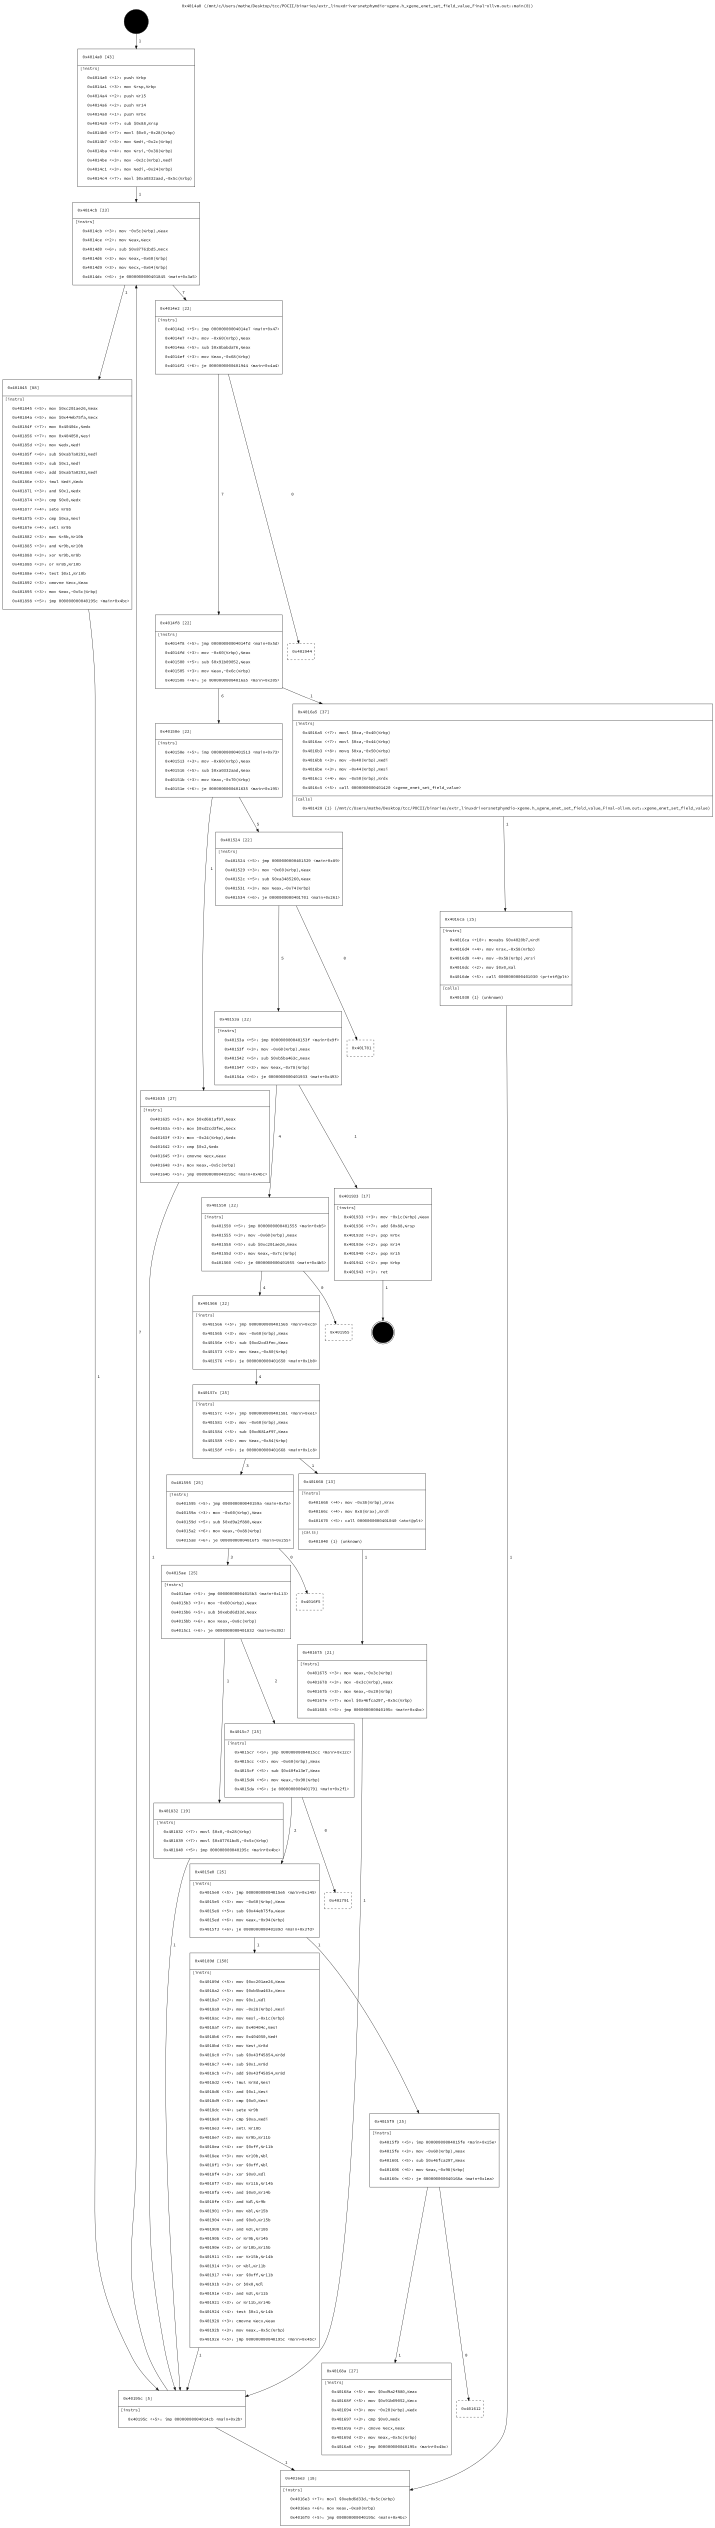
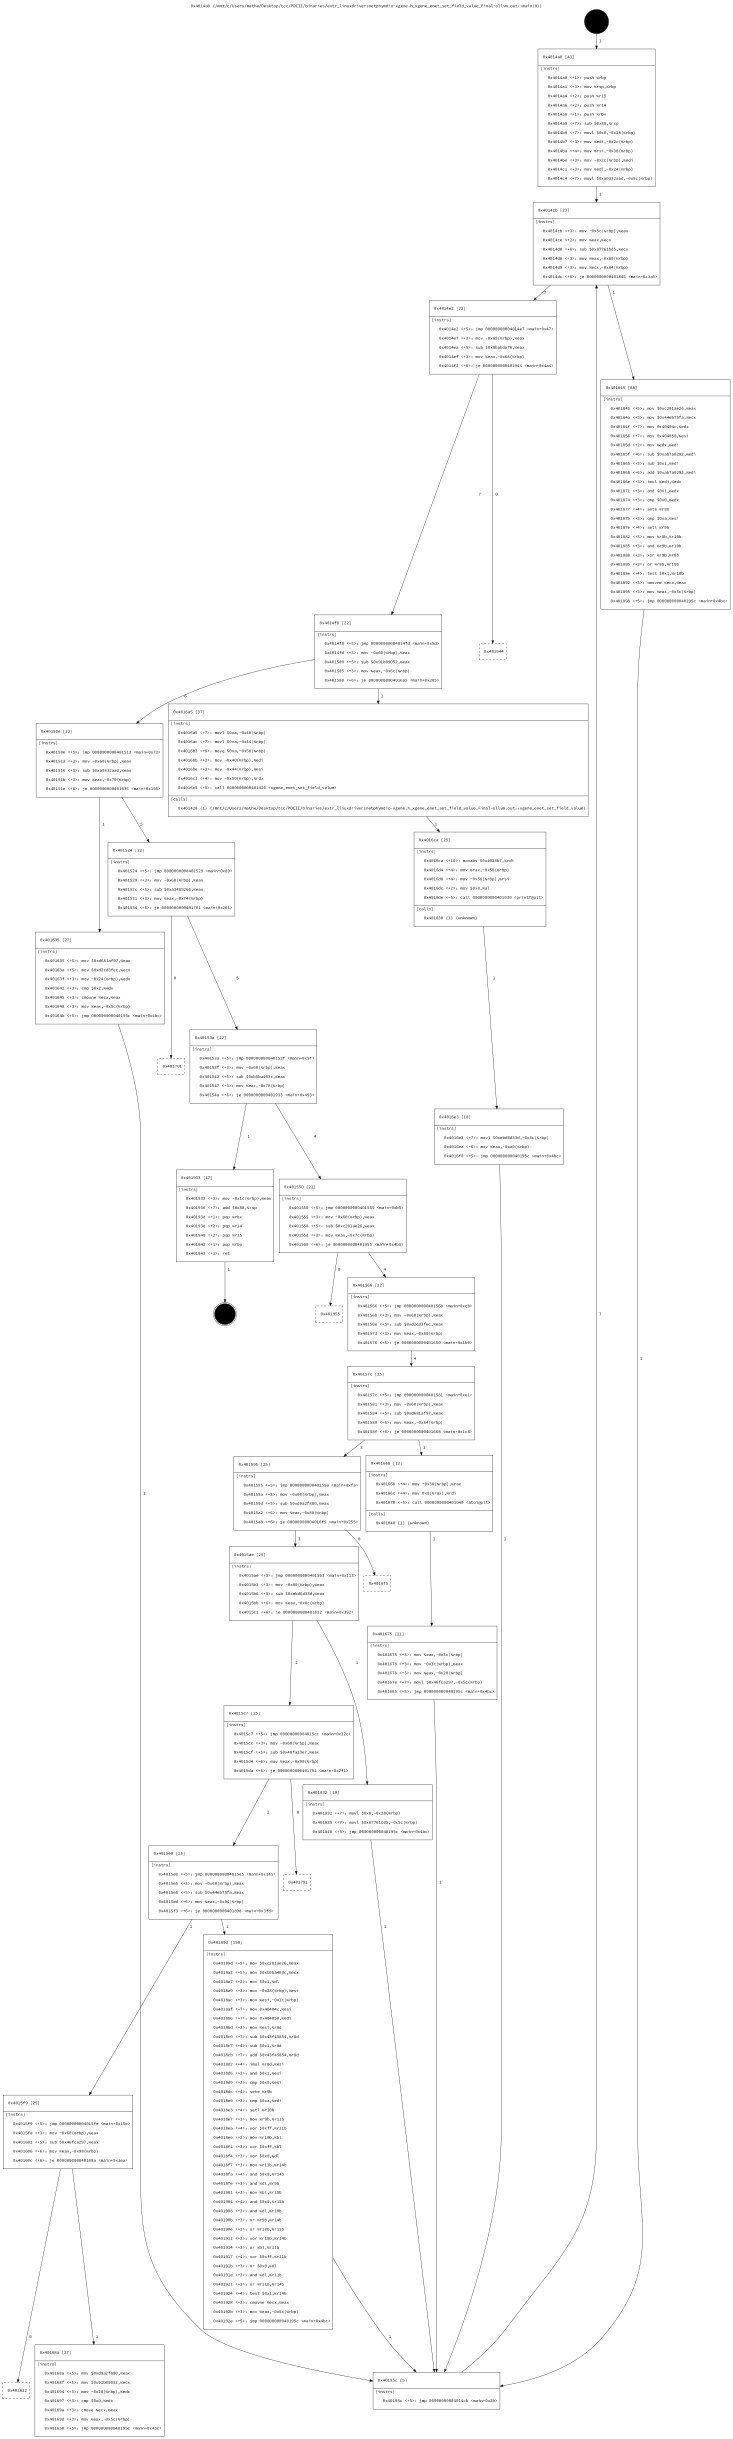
edge "0x40195c [5]" -> "0x4016e3 [18]": reversed
